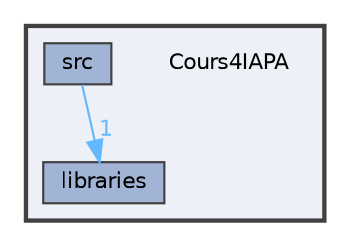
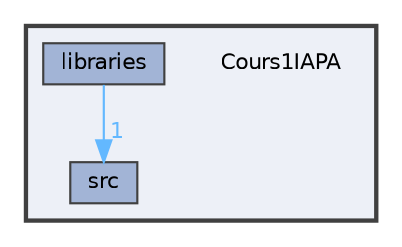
node "Cours4IAPA": label "Cours4IAPA" -> "Cours1IAPA"
edge "src" -> "libraries": reversed
